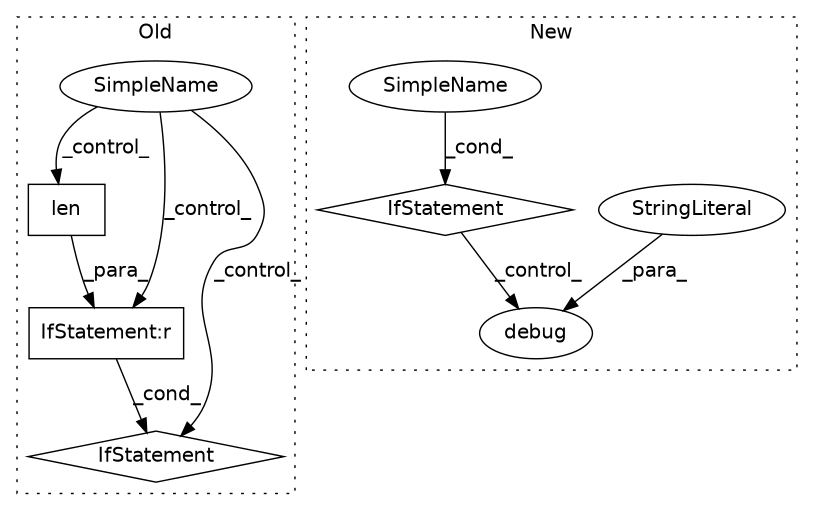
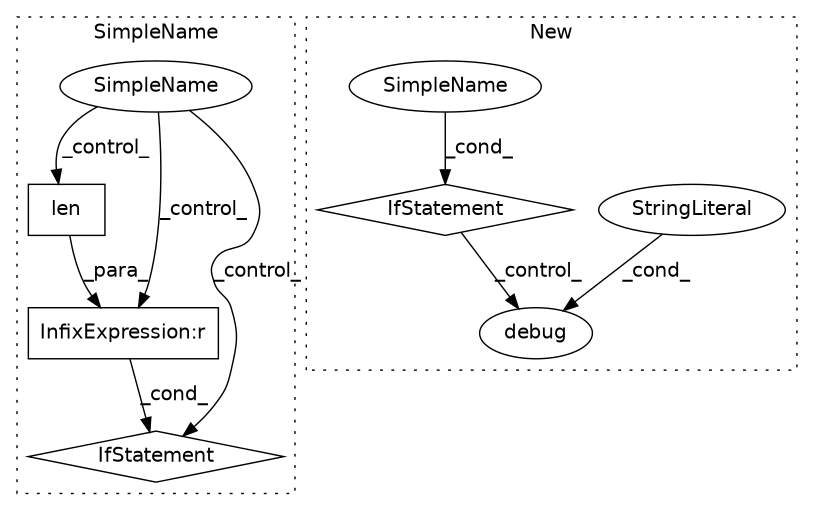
cluster "Old": label "Old" -> "SimpleName"
edge "StringLiteral" -> "debug": label "_para_" -> "_cond_"
node "IfStatement:r": label "IfStatement:r" -> "InfixExpression:r"
